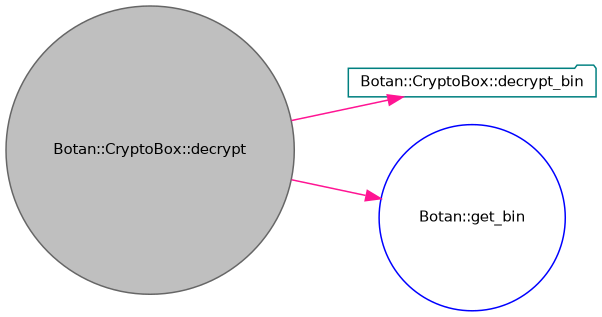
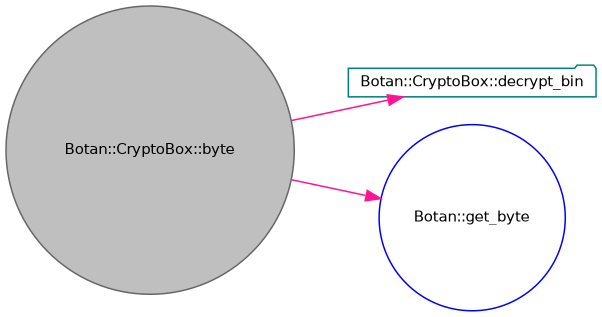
node "Botan::CryptoBox::decrypt": label "Botan::CryptoBox::decrypt" -> "Botan::CryptoBox::byte"
node "Botan::get_bin": label "Botan::get_bin" -> "Botan::get_byte"
